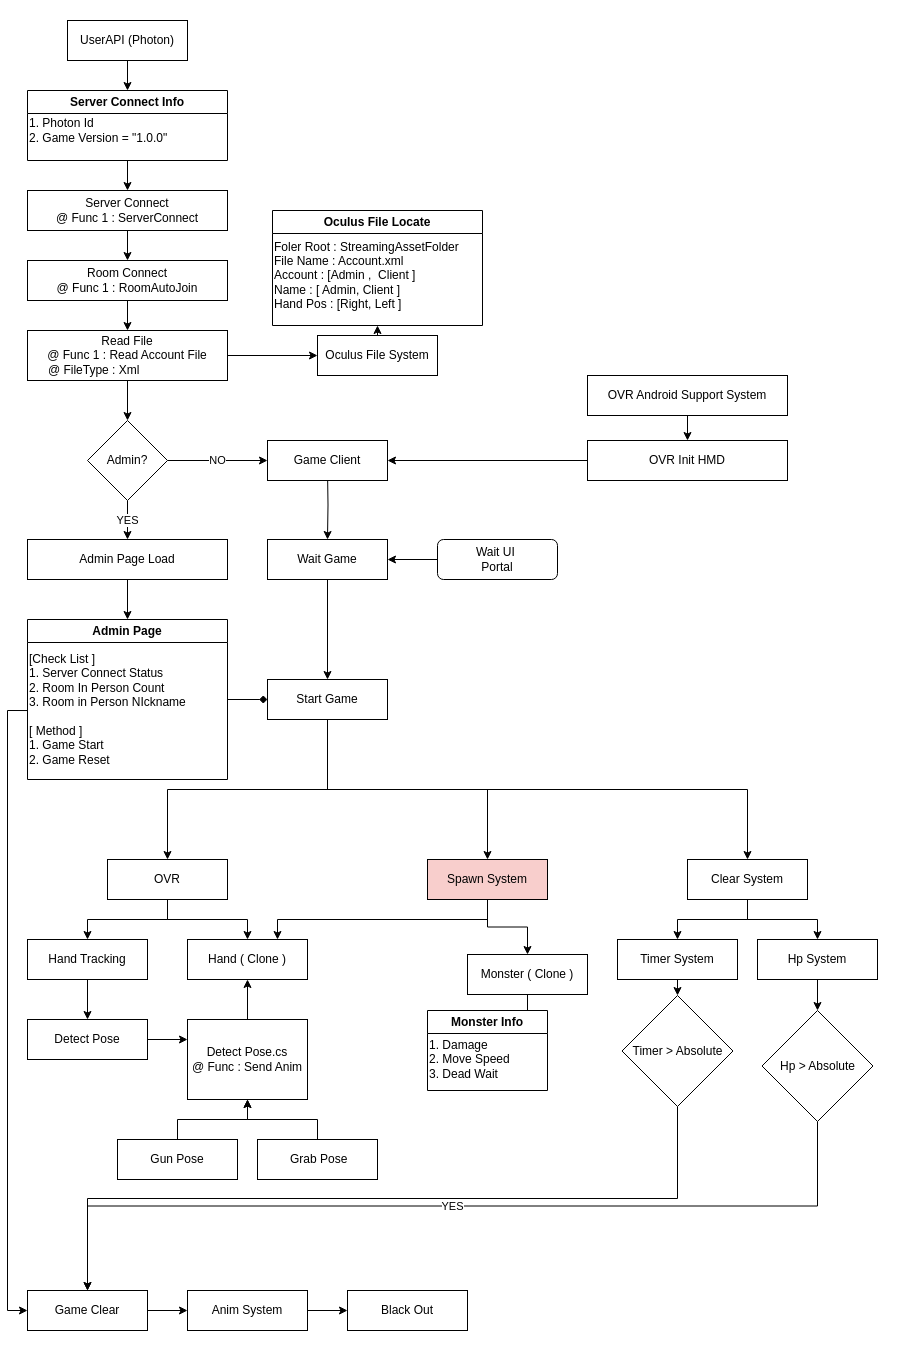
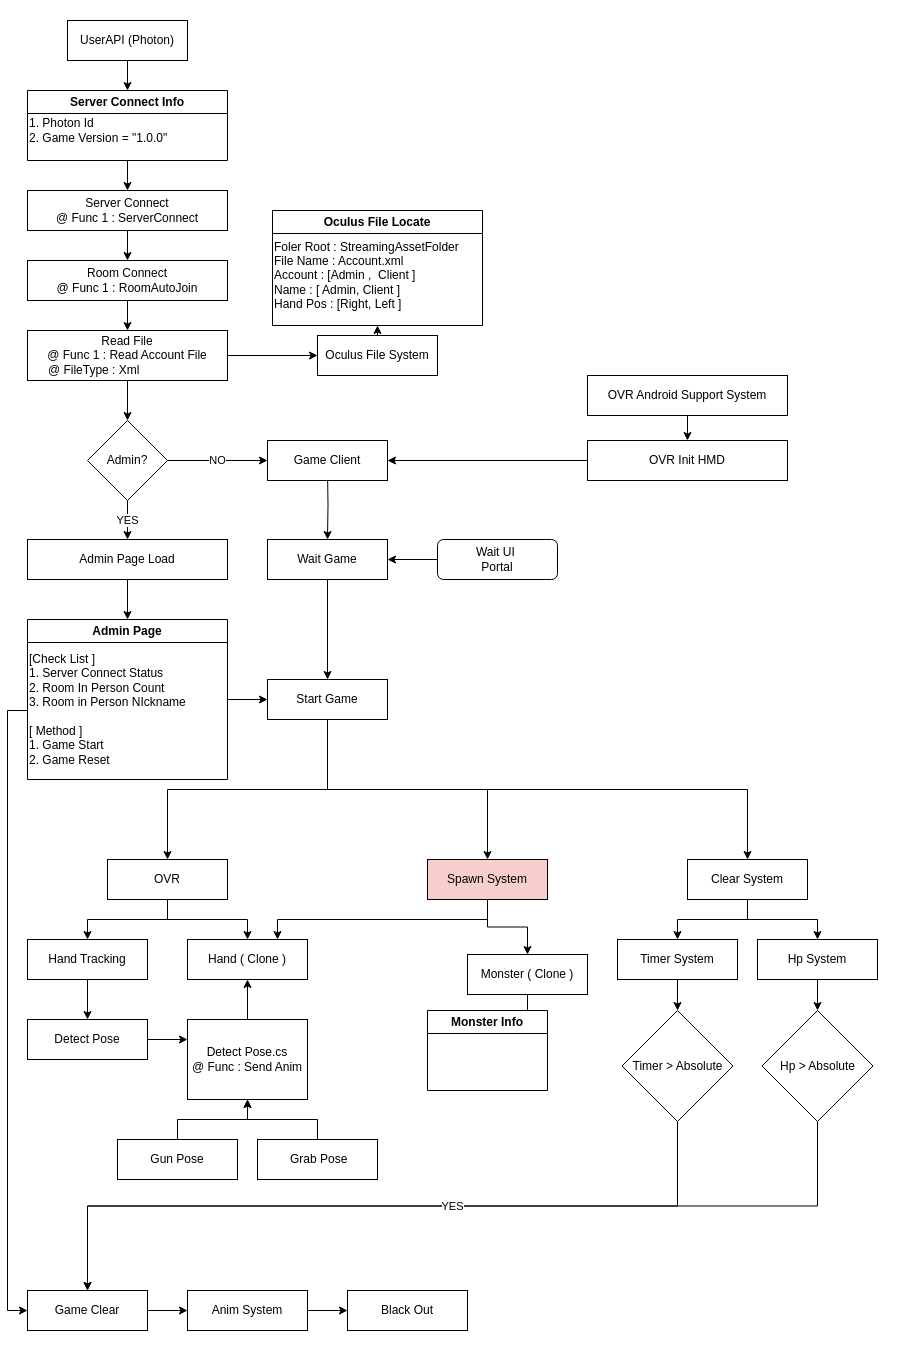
edge "Admin Page" -> "Start Game": arrowhead diamond -> classic
node "Timer > Absolute": moved (678, 1051) -> (678, 1066)
node "1. Damage 2. Move Speed 3. Dead Wait": removed
